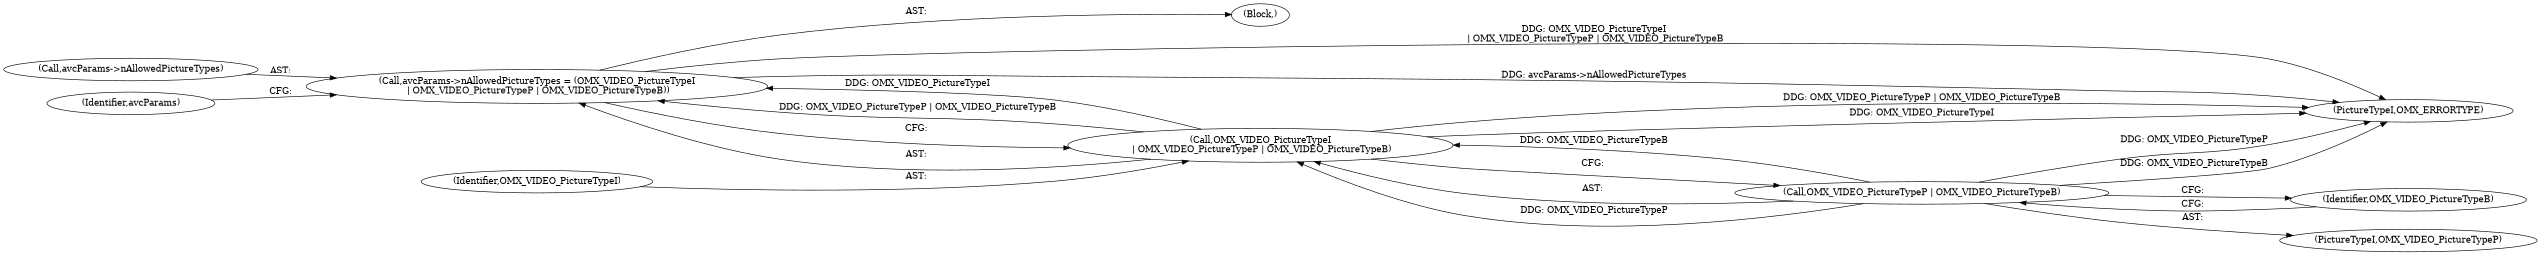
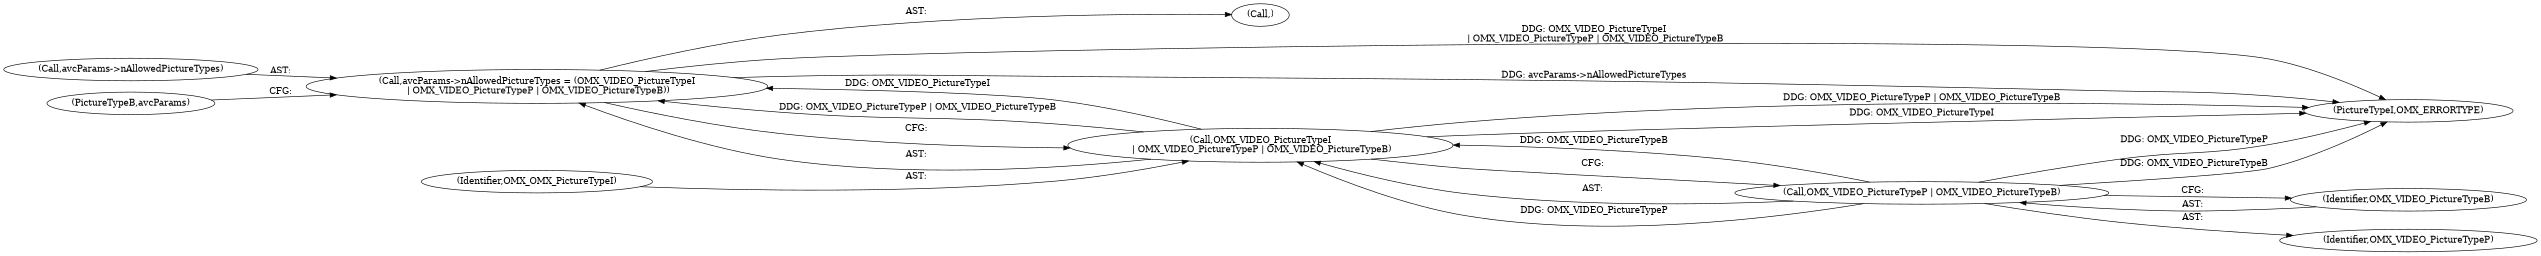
node "(Block,)": label "(Block,)" -> "(Call,)"
node "(Identifier,avcParams)": label "(Identifier,avcParams)" -> "(PictureTypeB,avcParams)"
node "(Identifier,OMX_VIDEO_PictureTypeI)": label "(Identifier,OMX_VIDEO_PictureTypeI)" -> "(Identifier,OMX_OMX_PictureTypeI)"
edge "(Identifier,OMX_VIDEO_PictureTypeB)" -> "(Call,OMX_VIDEO_PictureTypeP | OMX_VIDEO_PictureTypeB)": label "CFG: " -> "AST: "
node "(PictureTypeI,OMX_VIDEO_PictureTypeP)": label "(PictureTypeI,OMX_VIDEO_PictureTypeP)" -> "(Identifier,OMX_VIDEO_PictureTypeP)"
